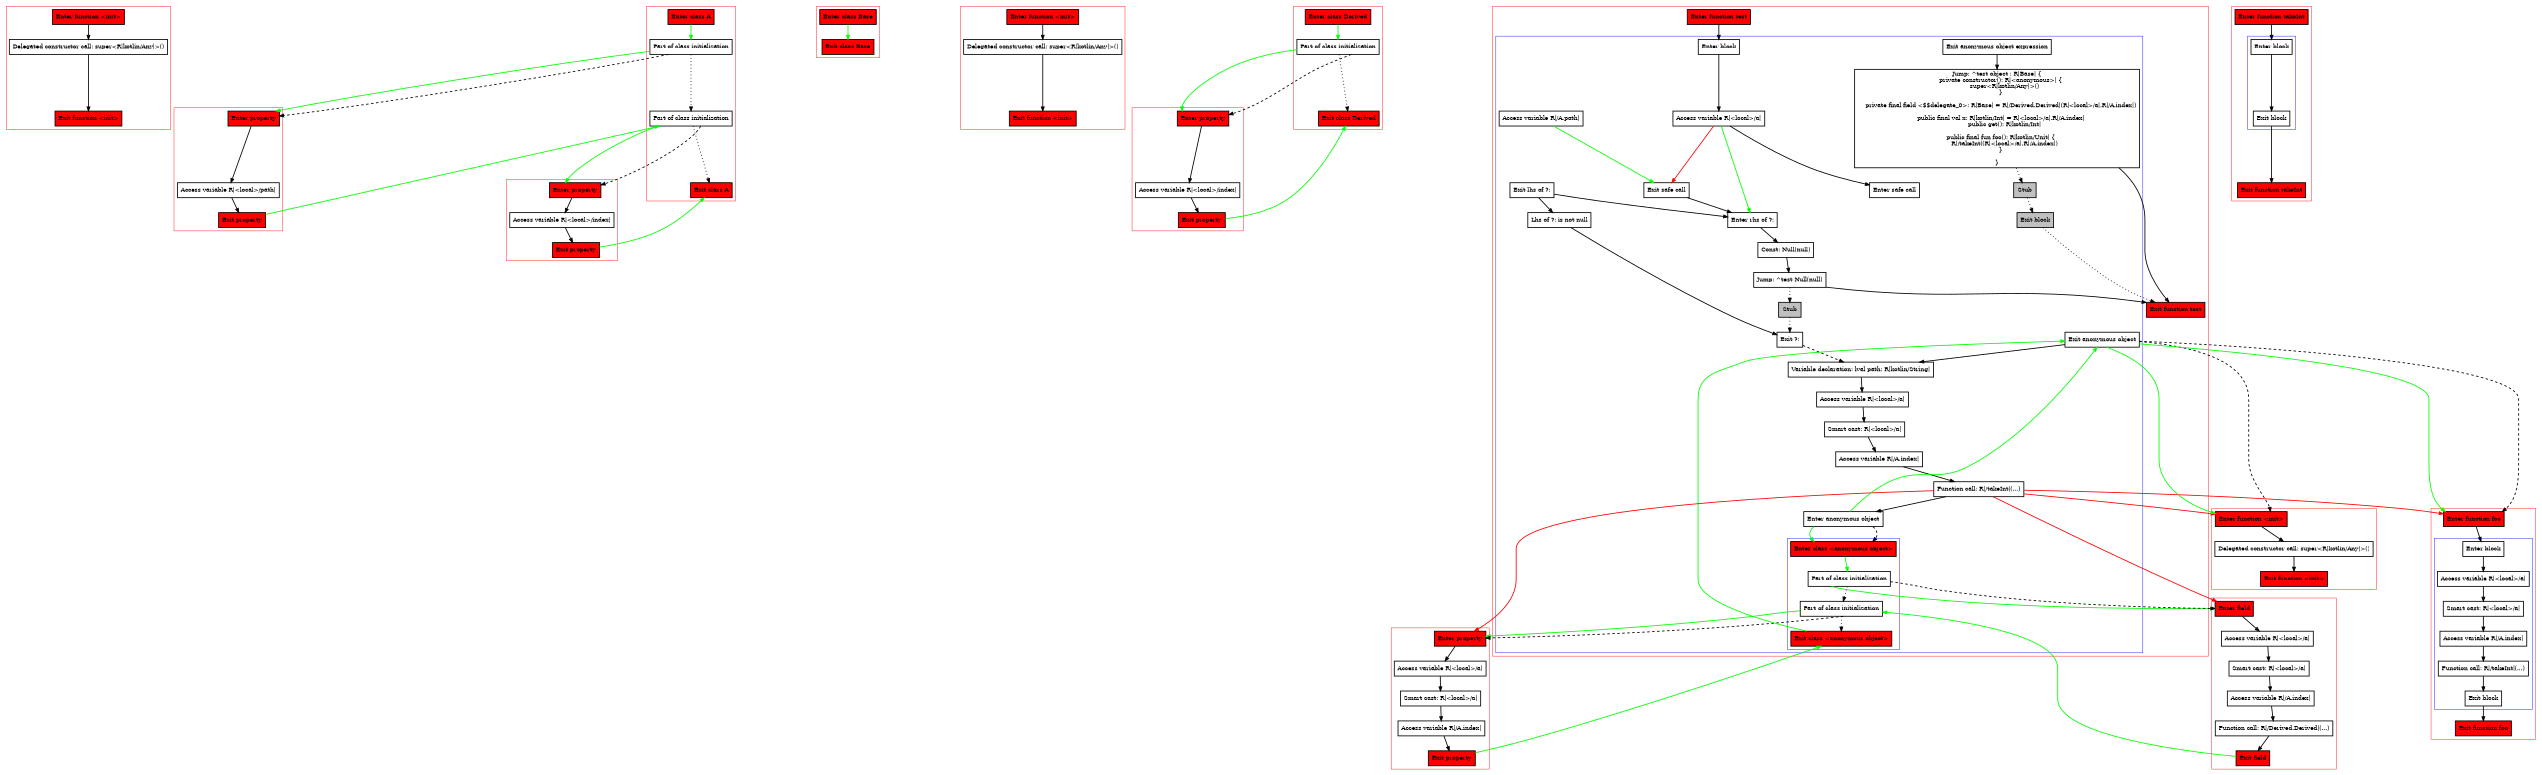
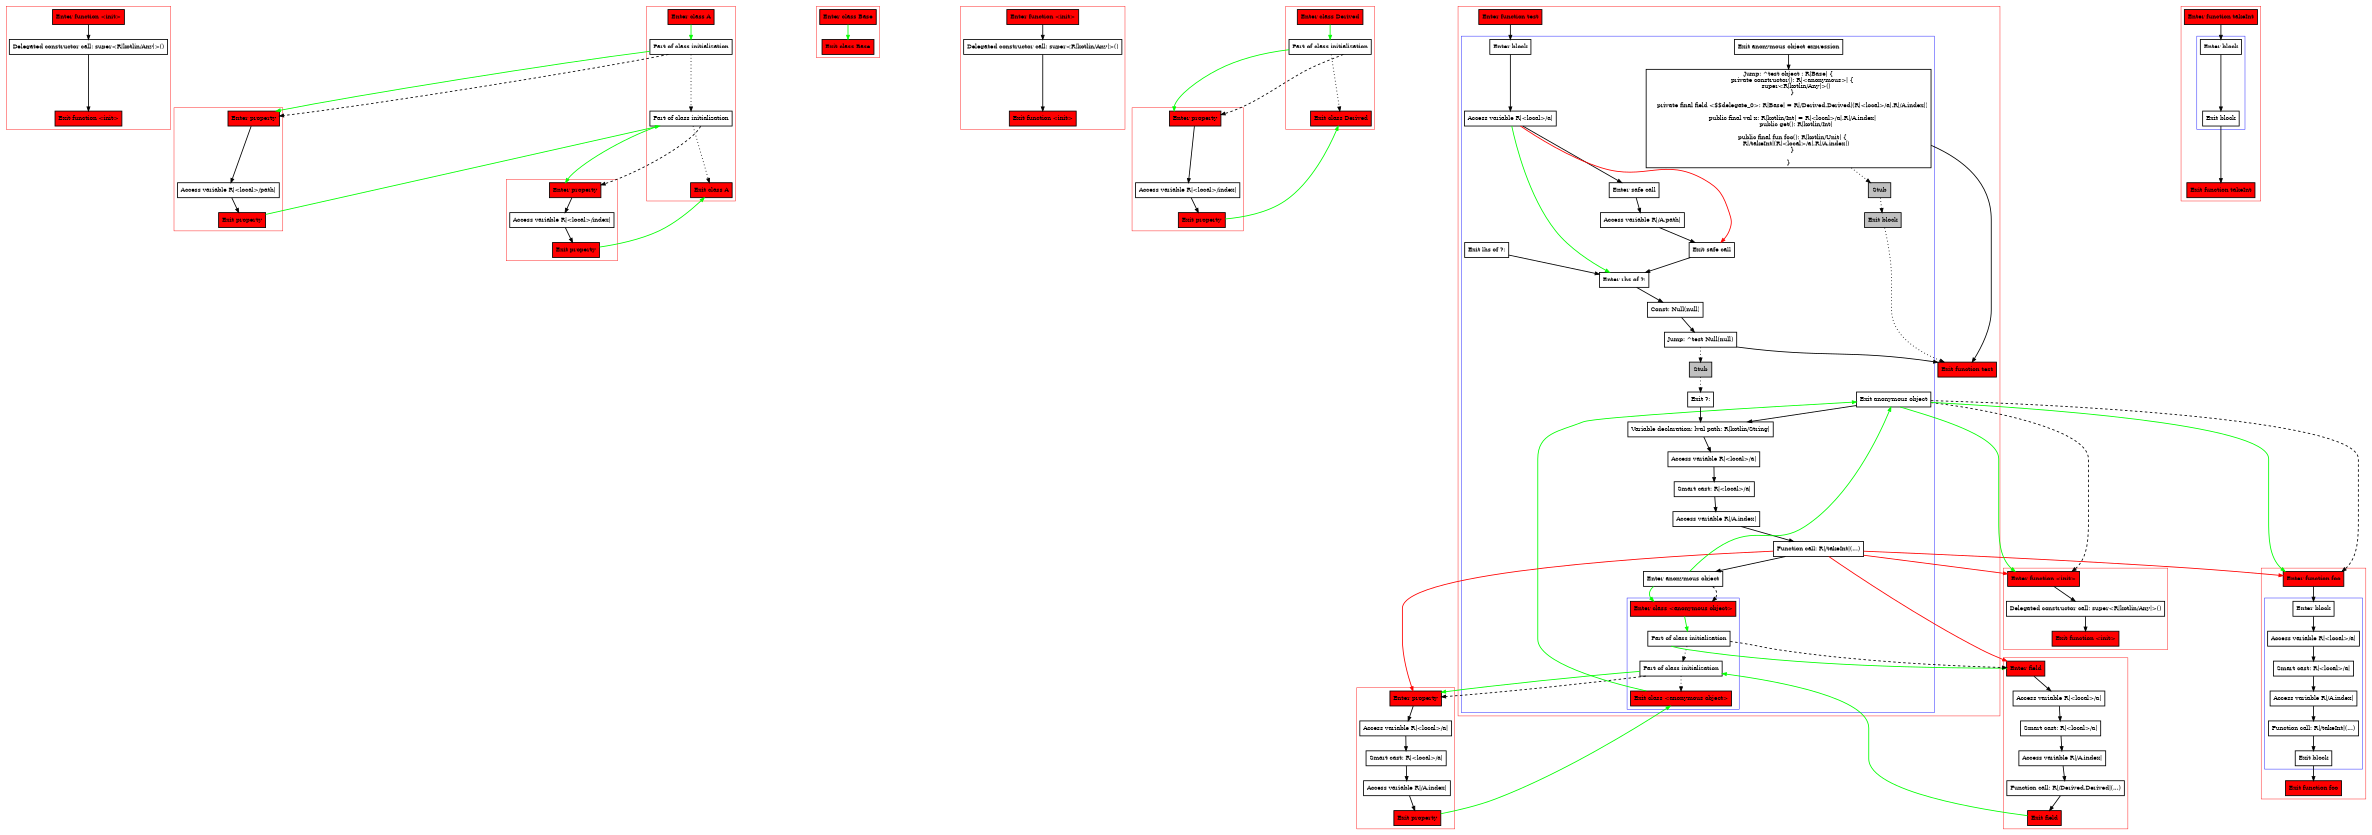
edge "Access variable R|/A.path|" -> "Exit safe call": color green -> black
edge "Enter safe call" -> "Access variable R|/A.path|": added
node "Lhs of ?: is not null": removed
edge "Exit ?:" -> "Variable declaration: lval path: R|kotlin/String|": style dashed -> solid
